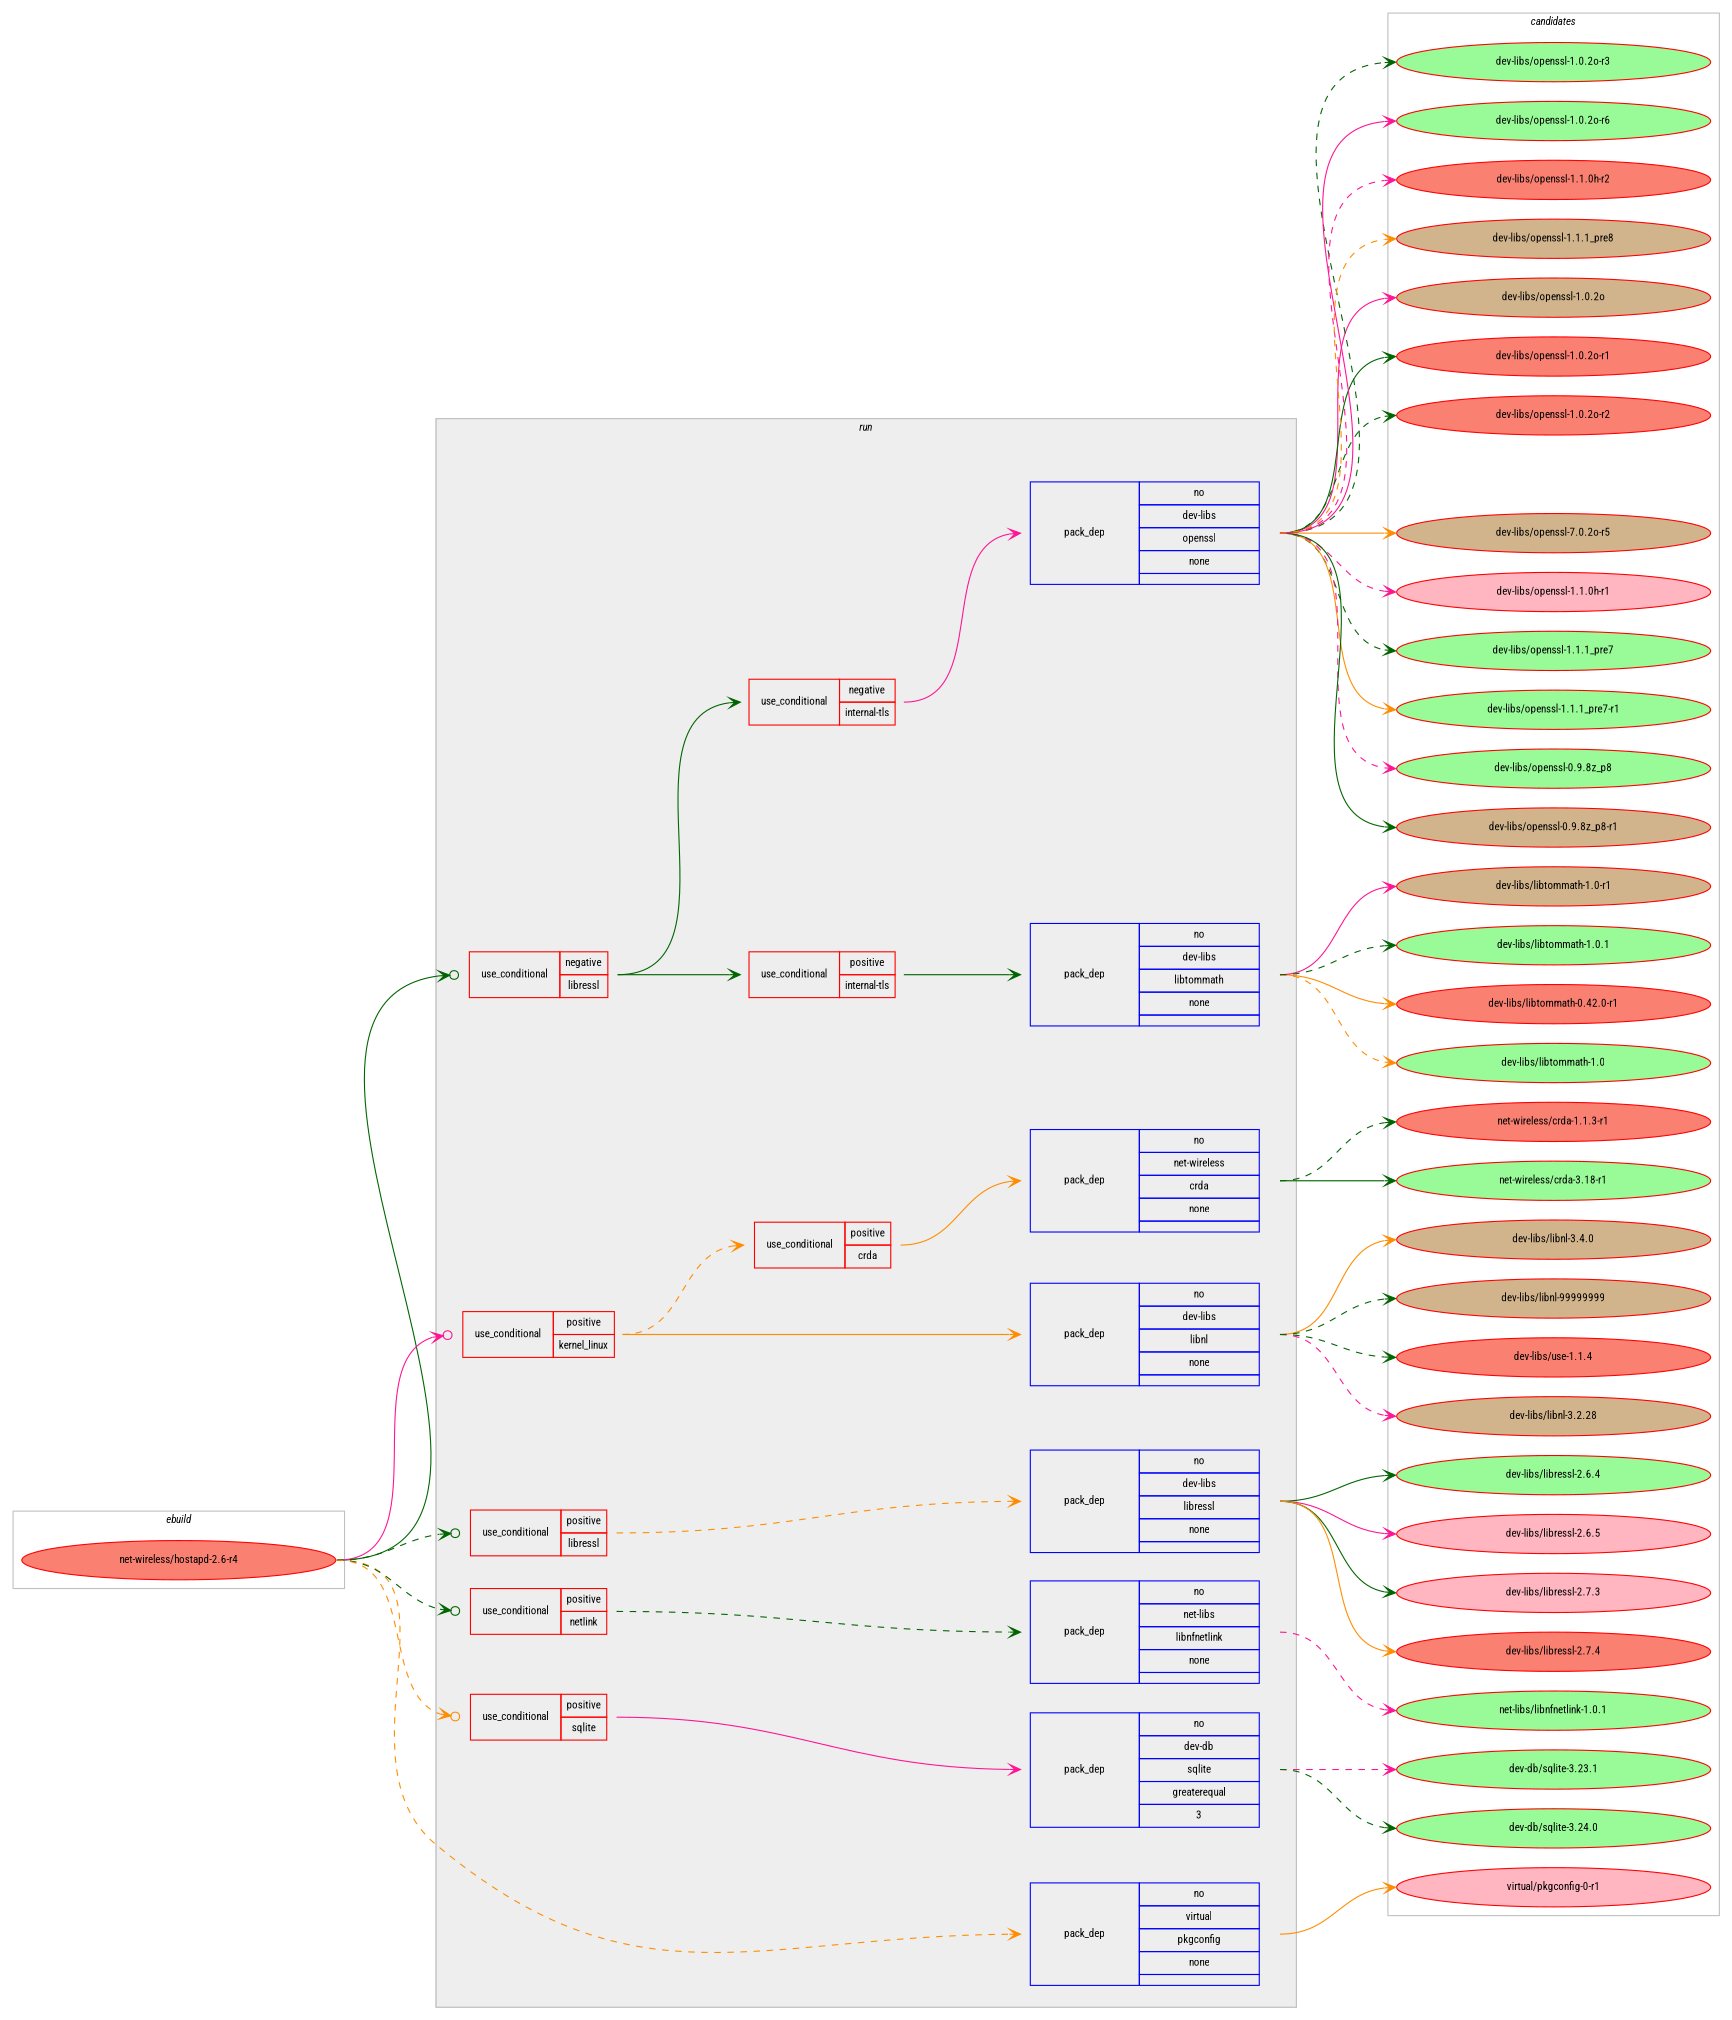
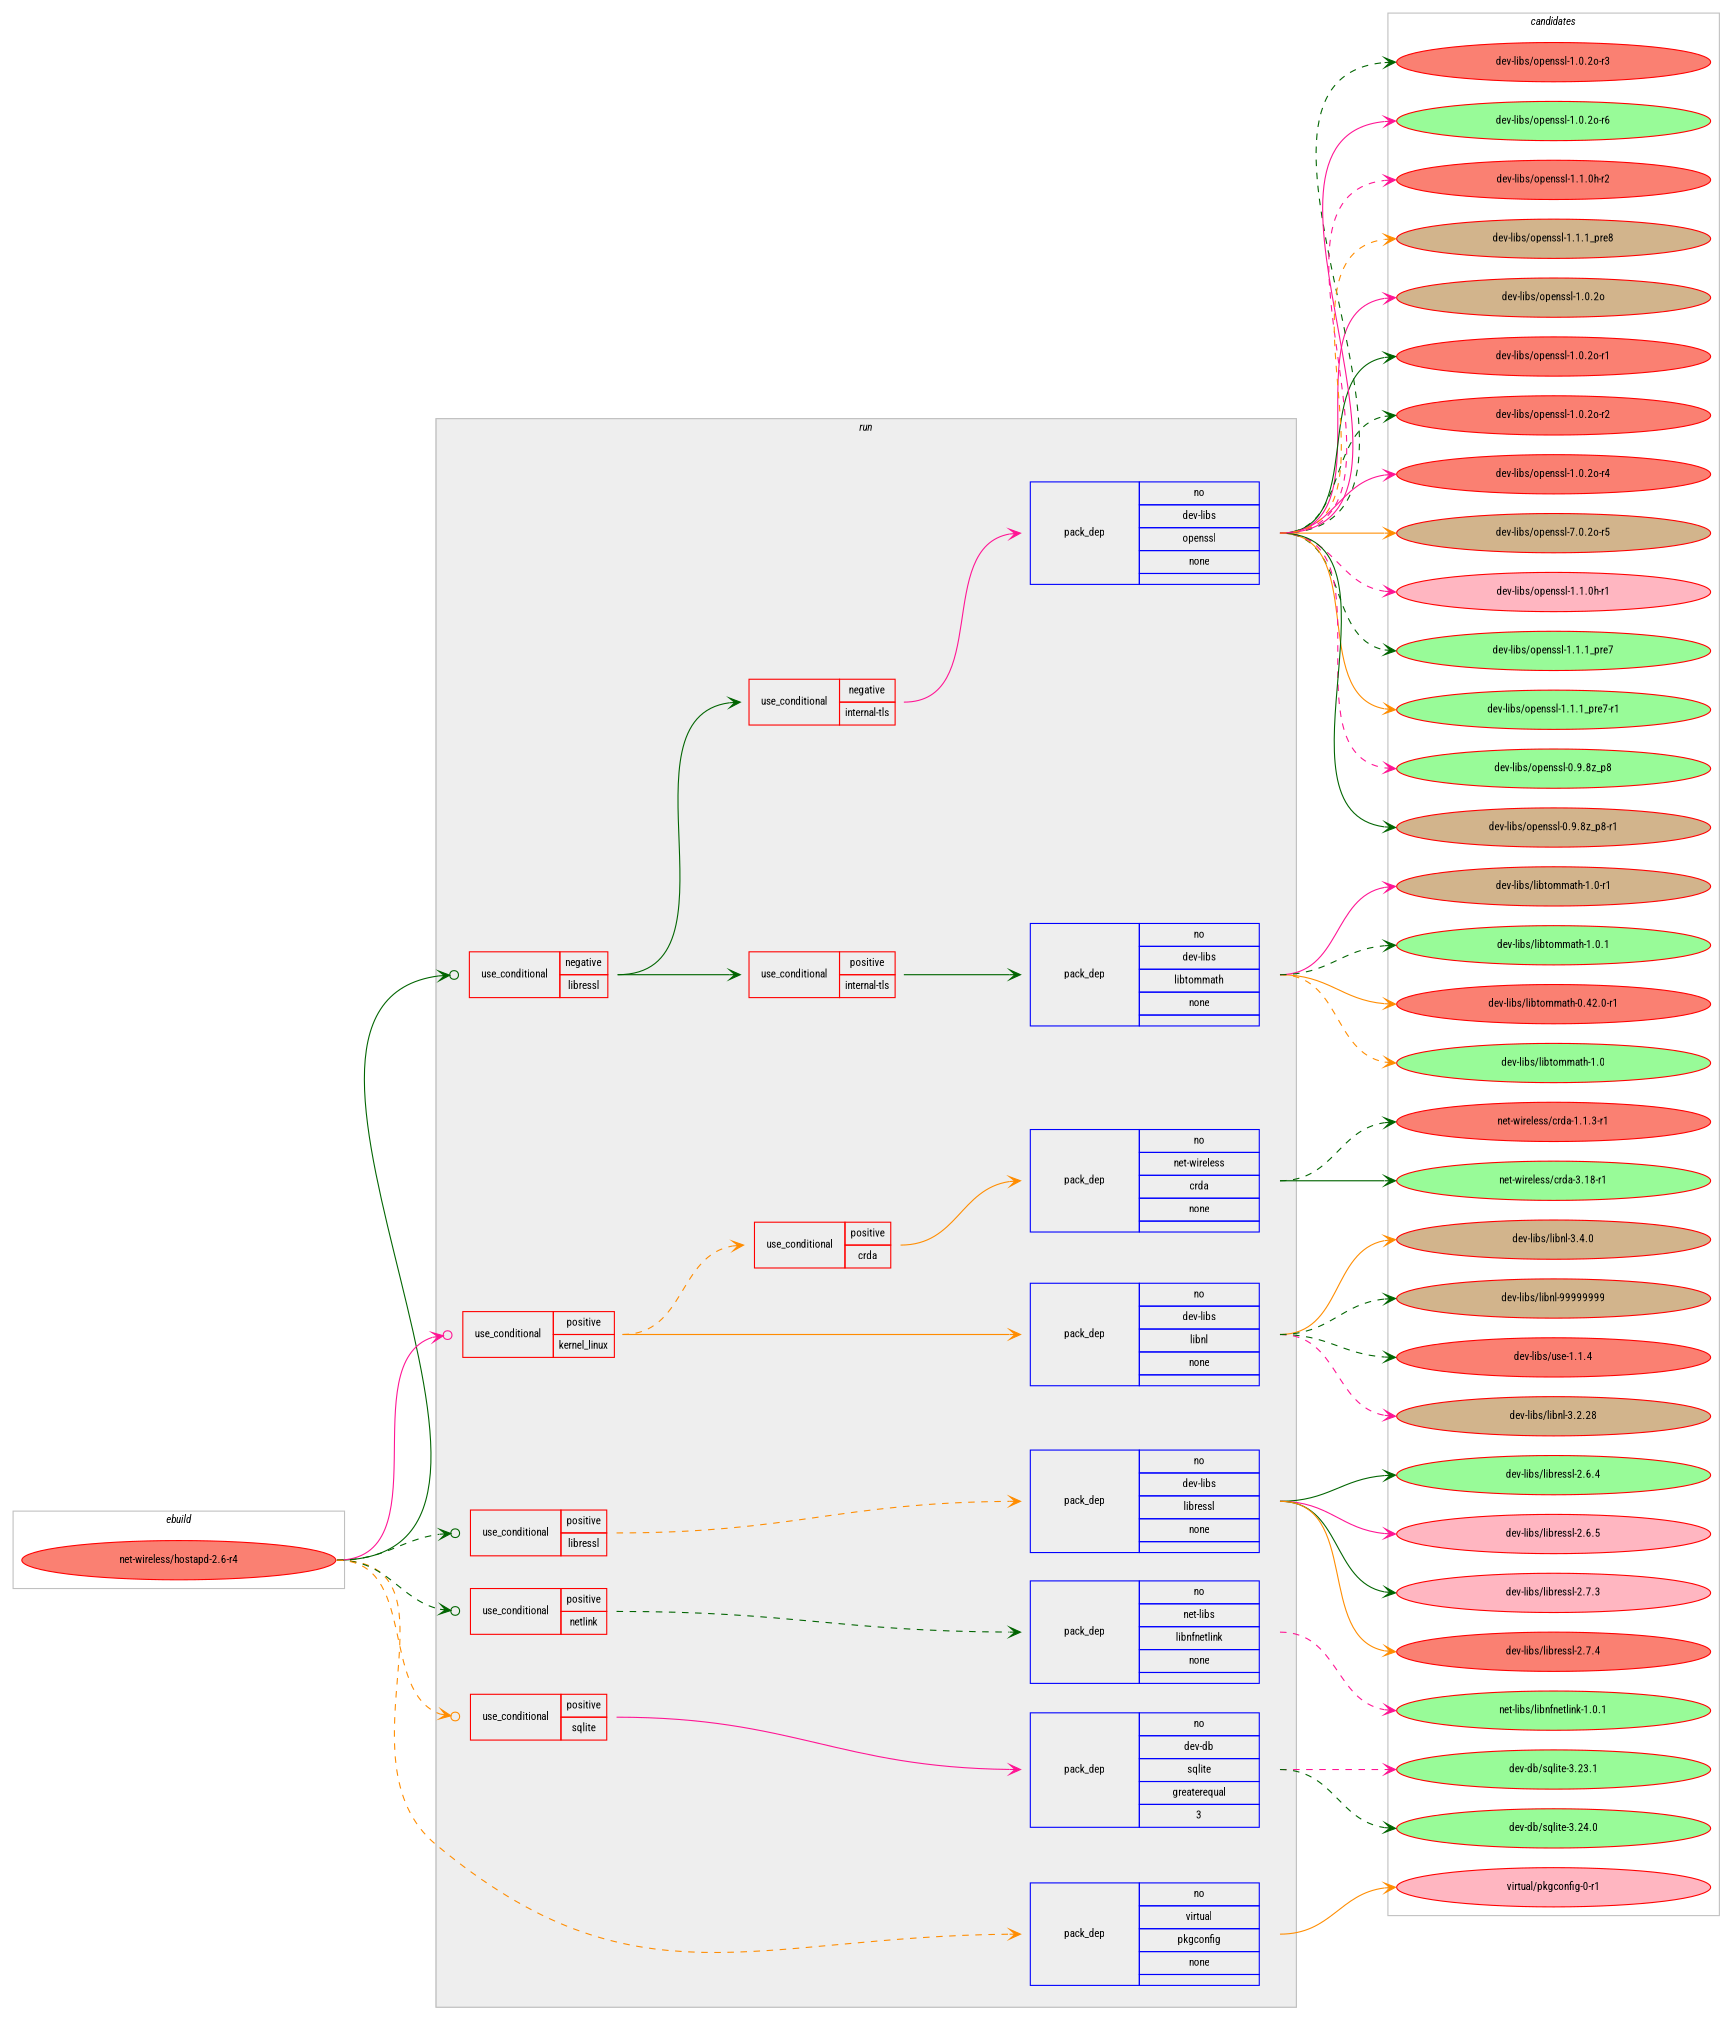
node "dev-libs/openssl-1.0.2o-r3": fillcolor palegreen -> salmon
node "dev-libs/openssl-1.0.2o-r4": added
